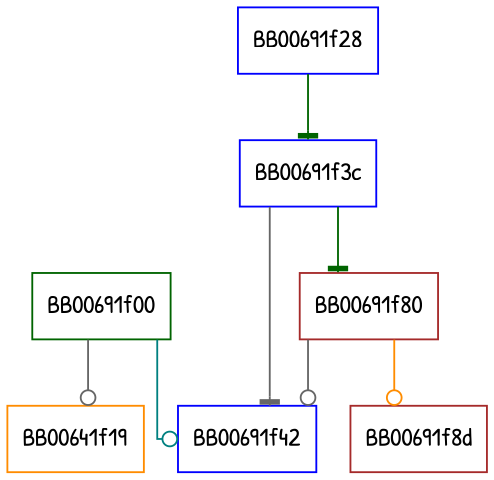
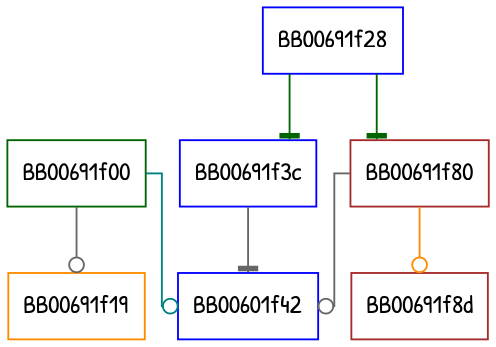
edge "BB00691f3c" -> "BB00691f80": now "BB00691f28" -> "BB00691f80"
node "BB00641f19": label "BB00641f19" -> "BB00691f19"
node "BB00691f42": label "BB00691f42" -> "BB00601f42"
